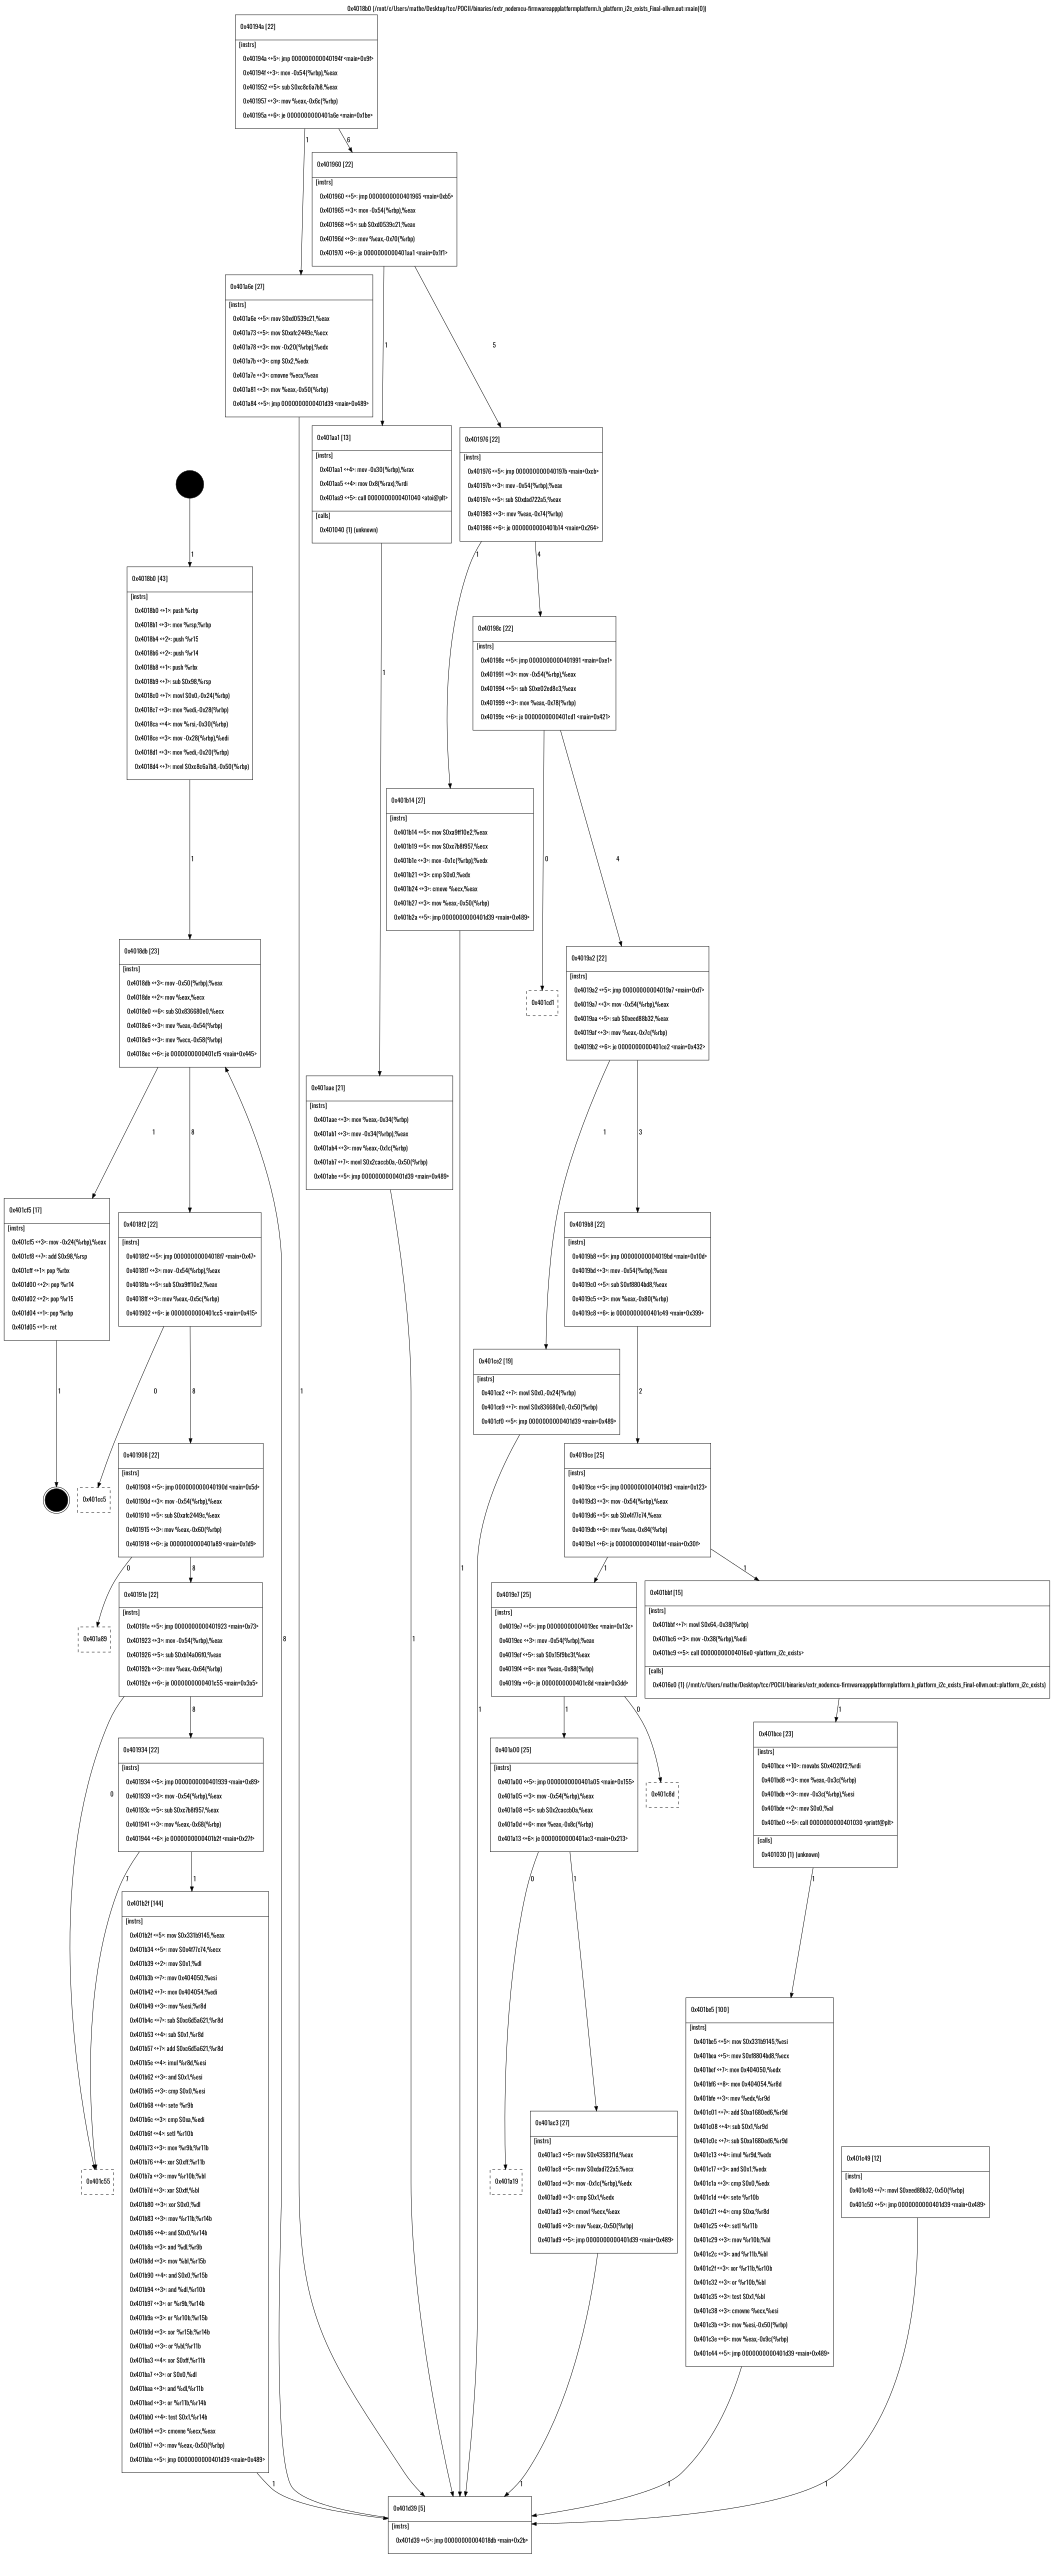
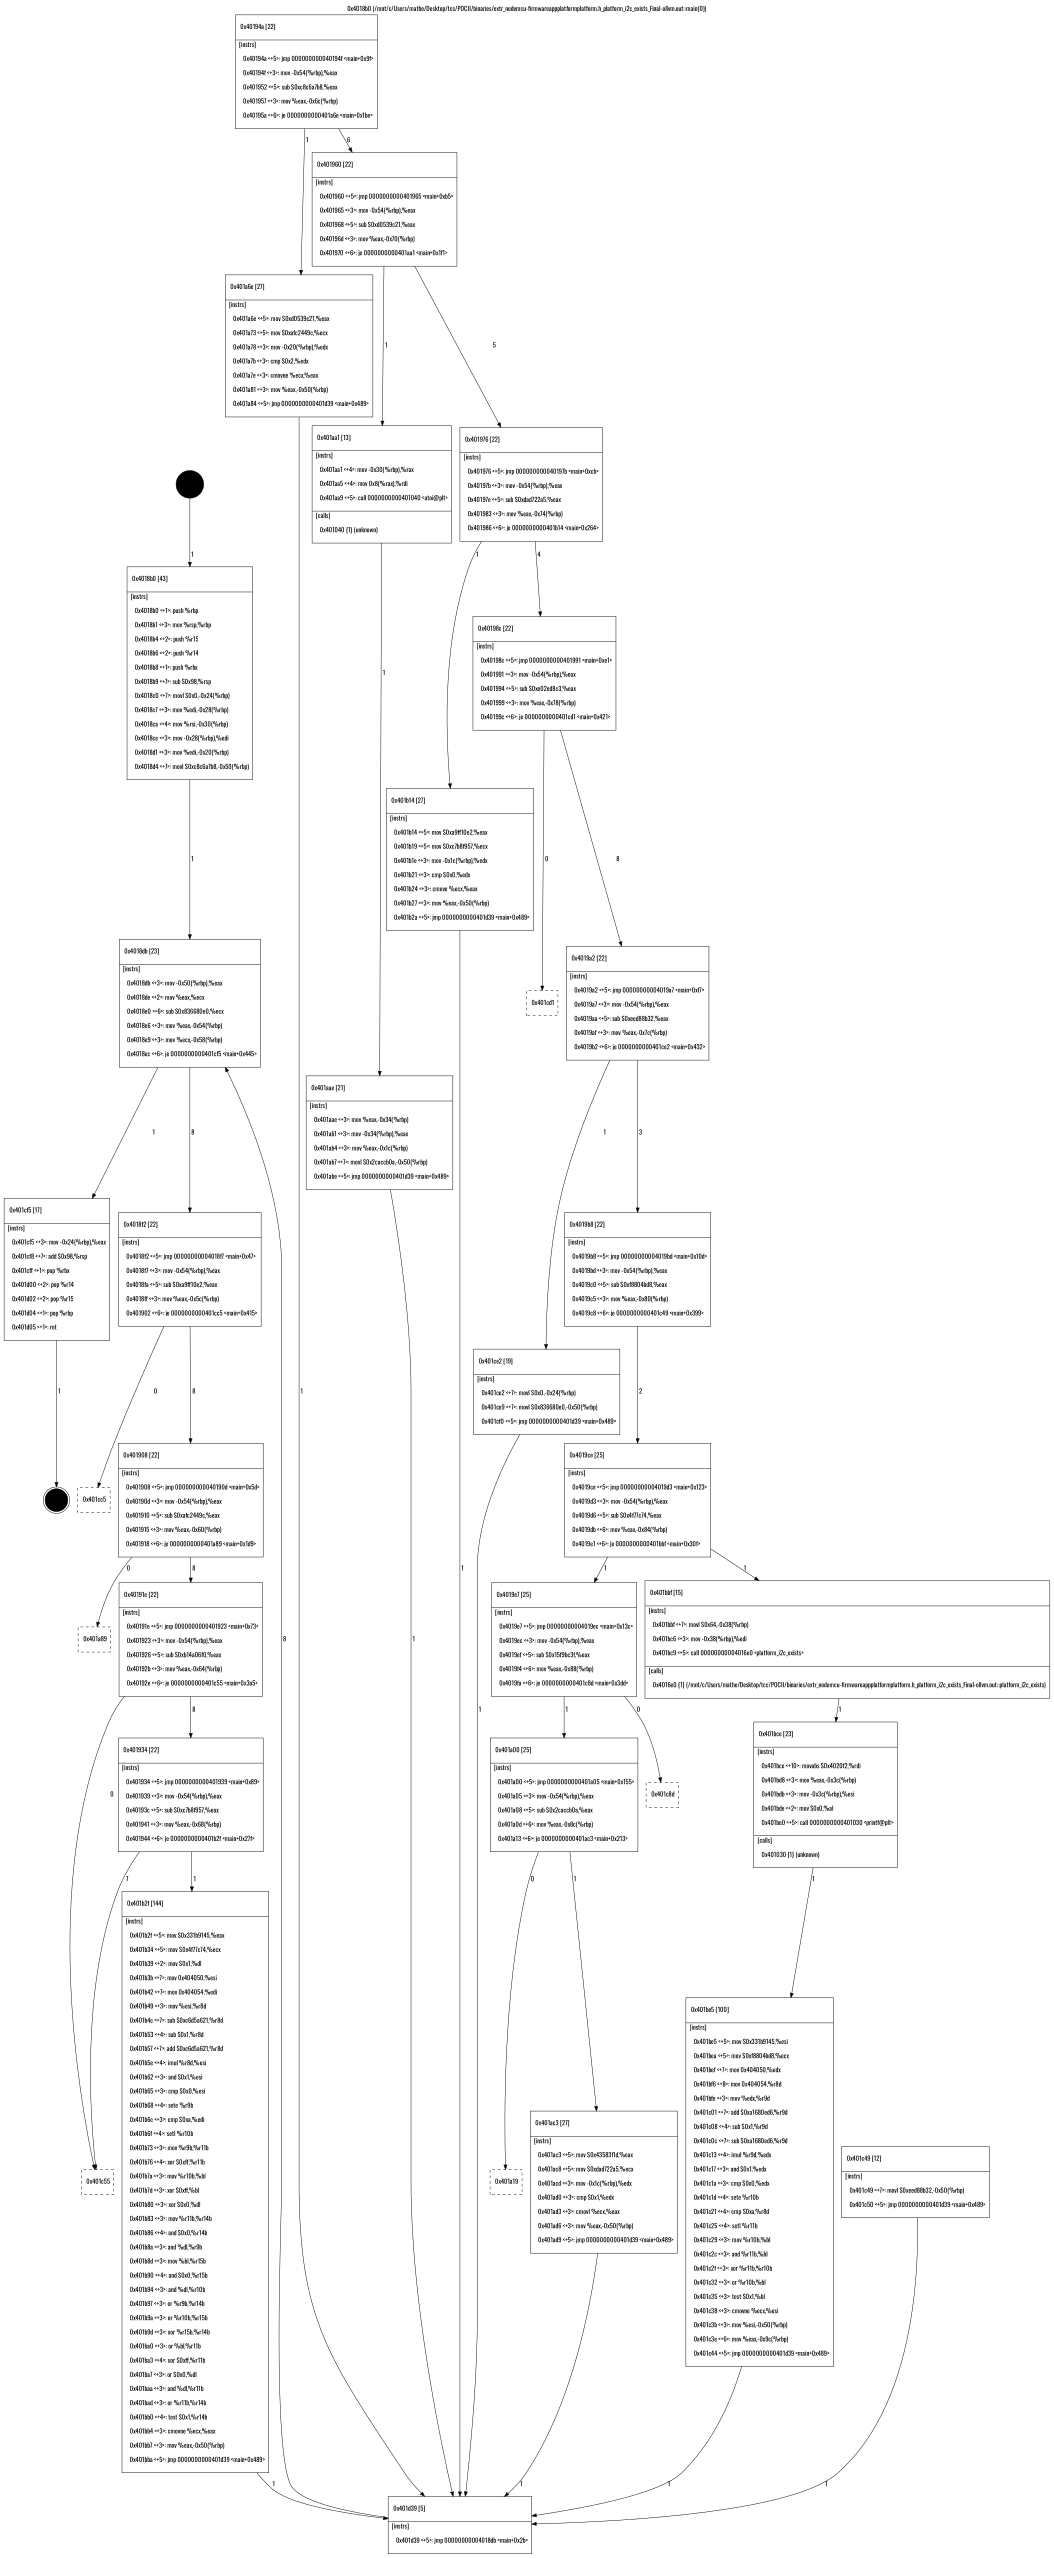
edge "0x40198c [22]" -> "0x4019a2 [22]": label " 4" -> " 8"
